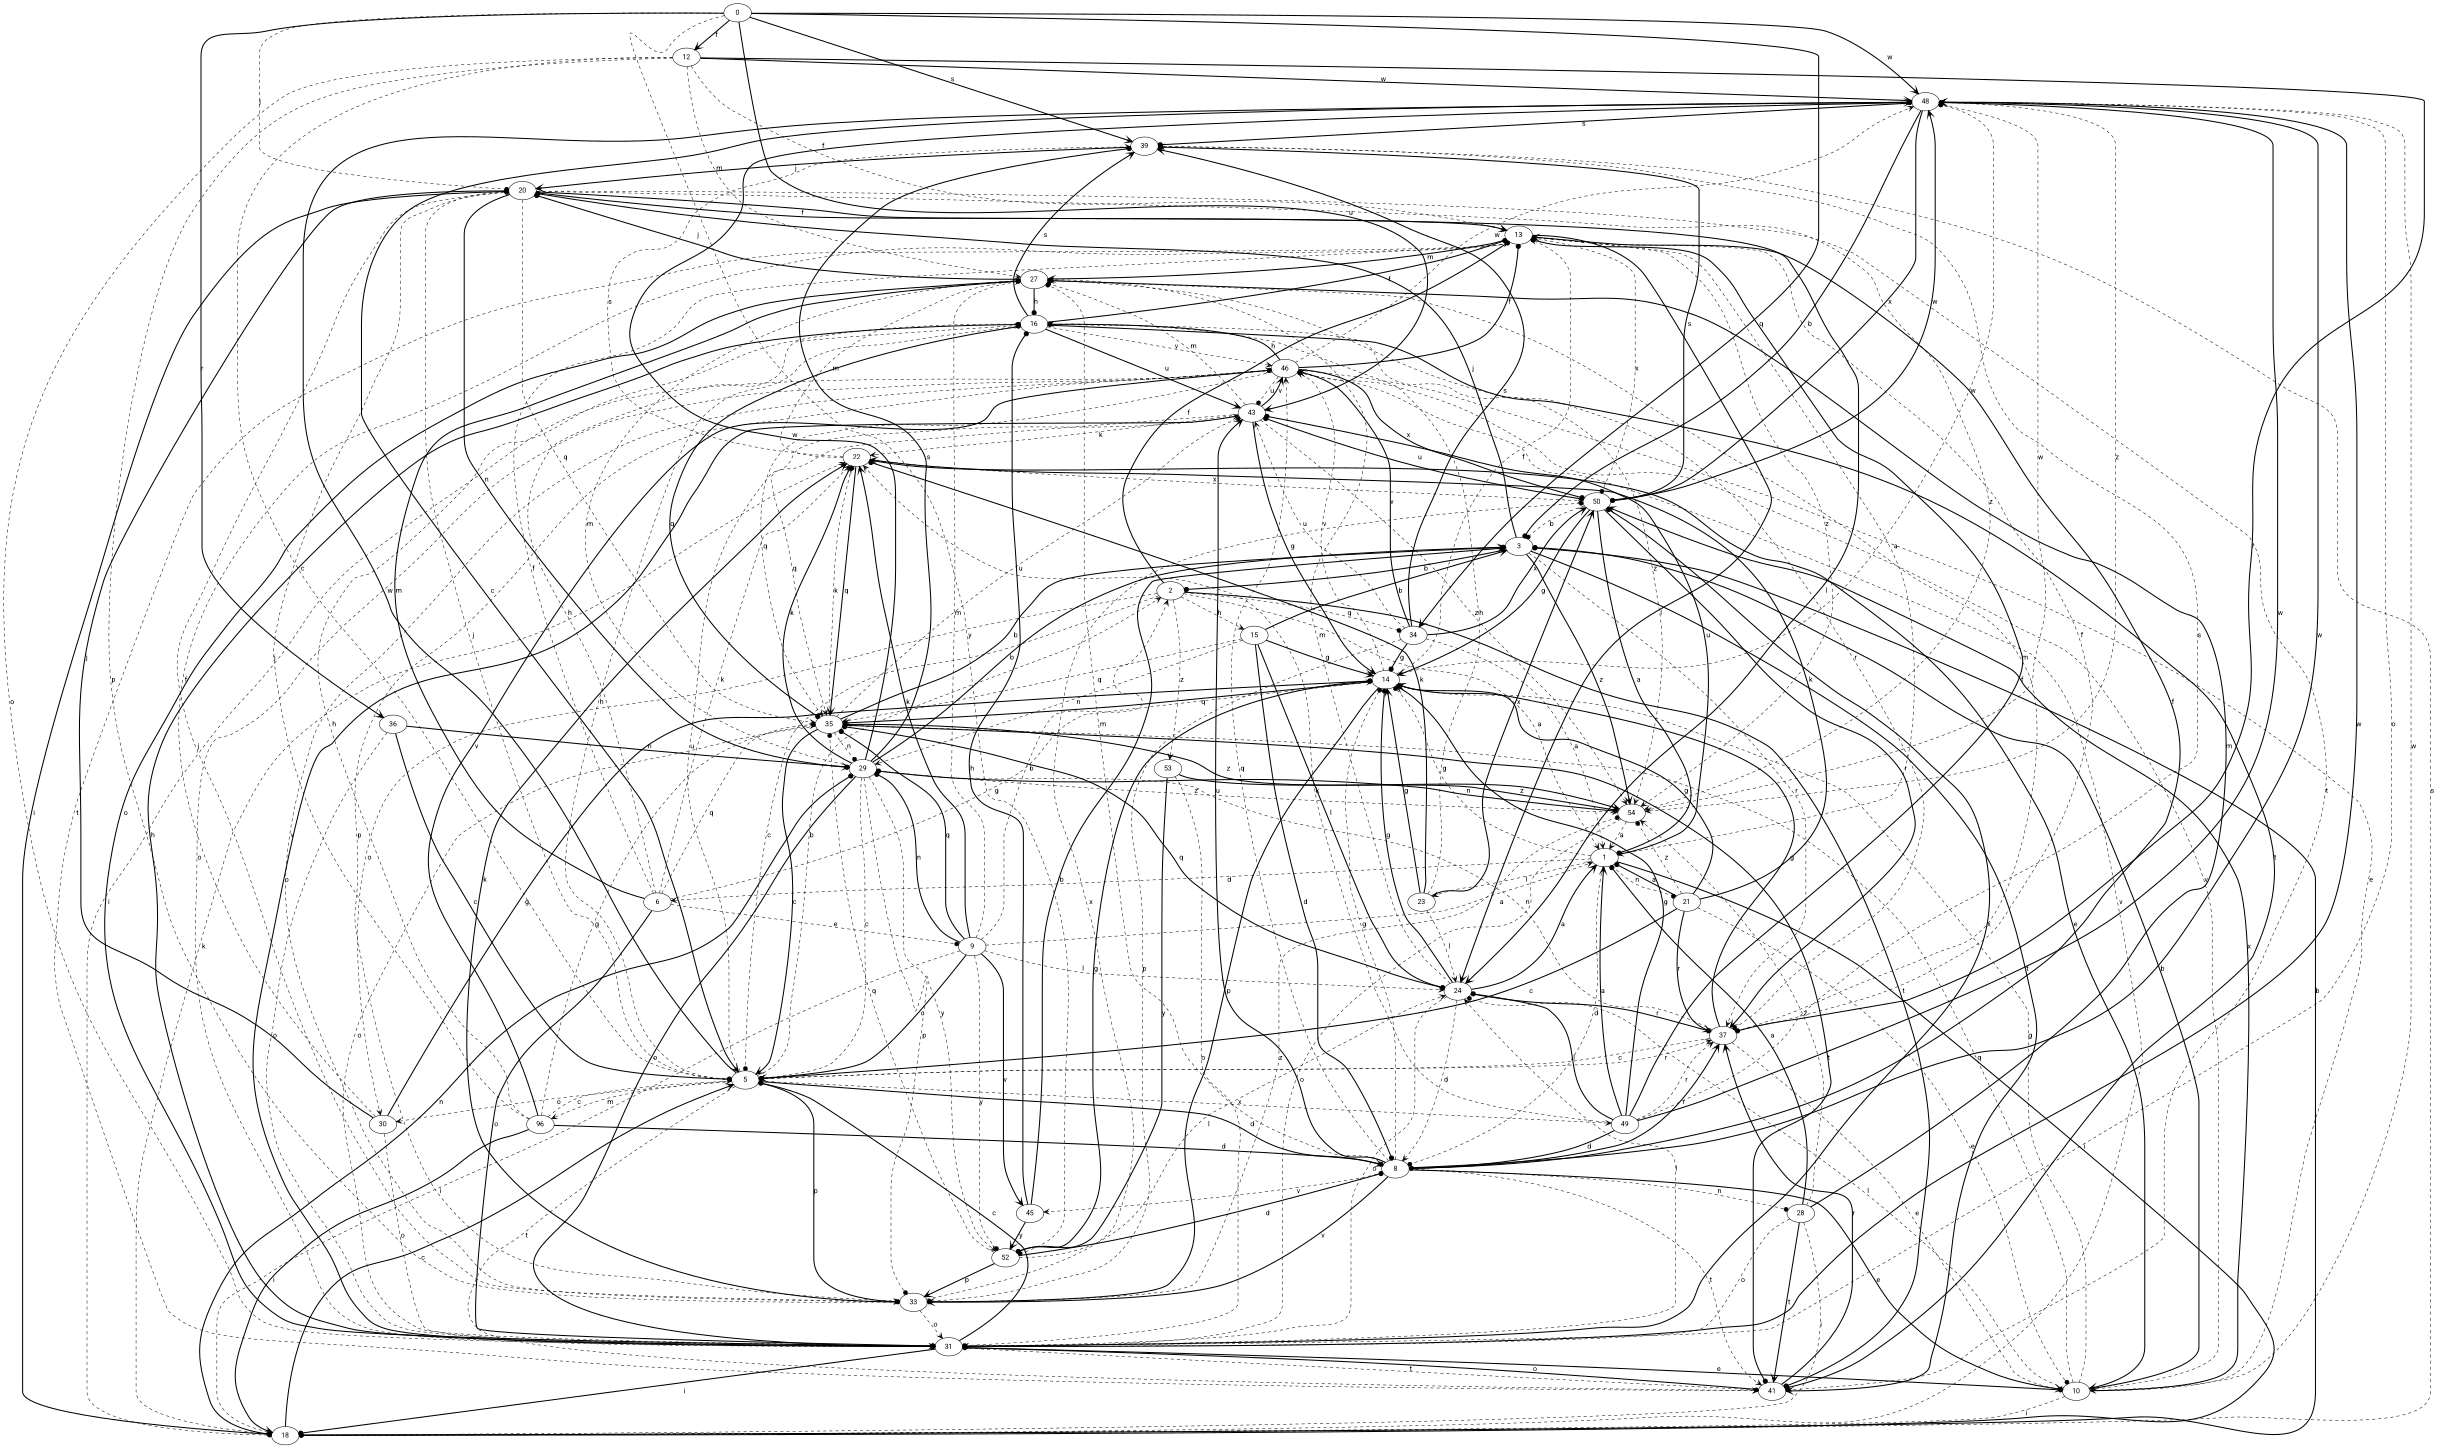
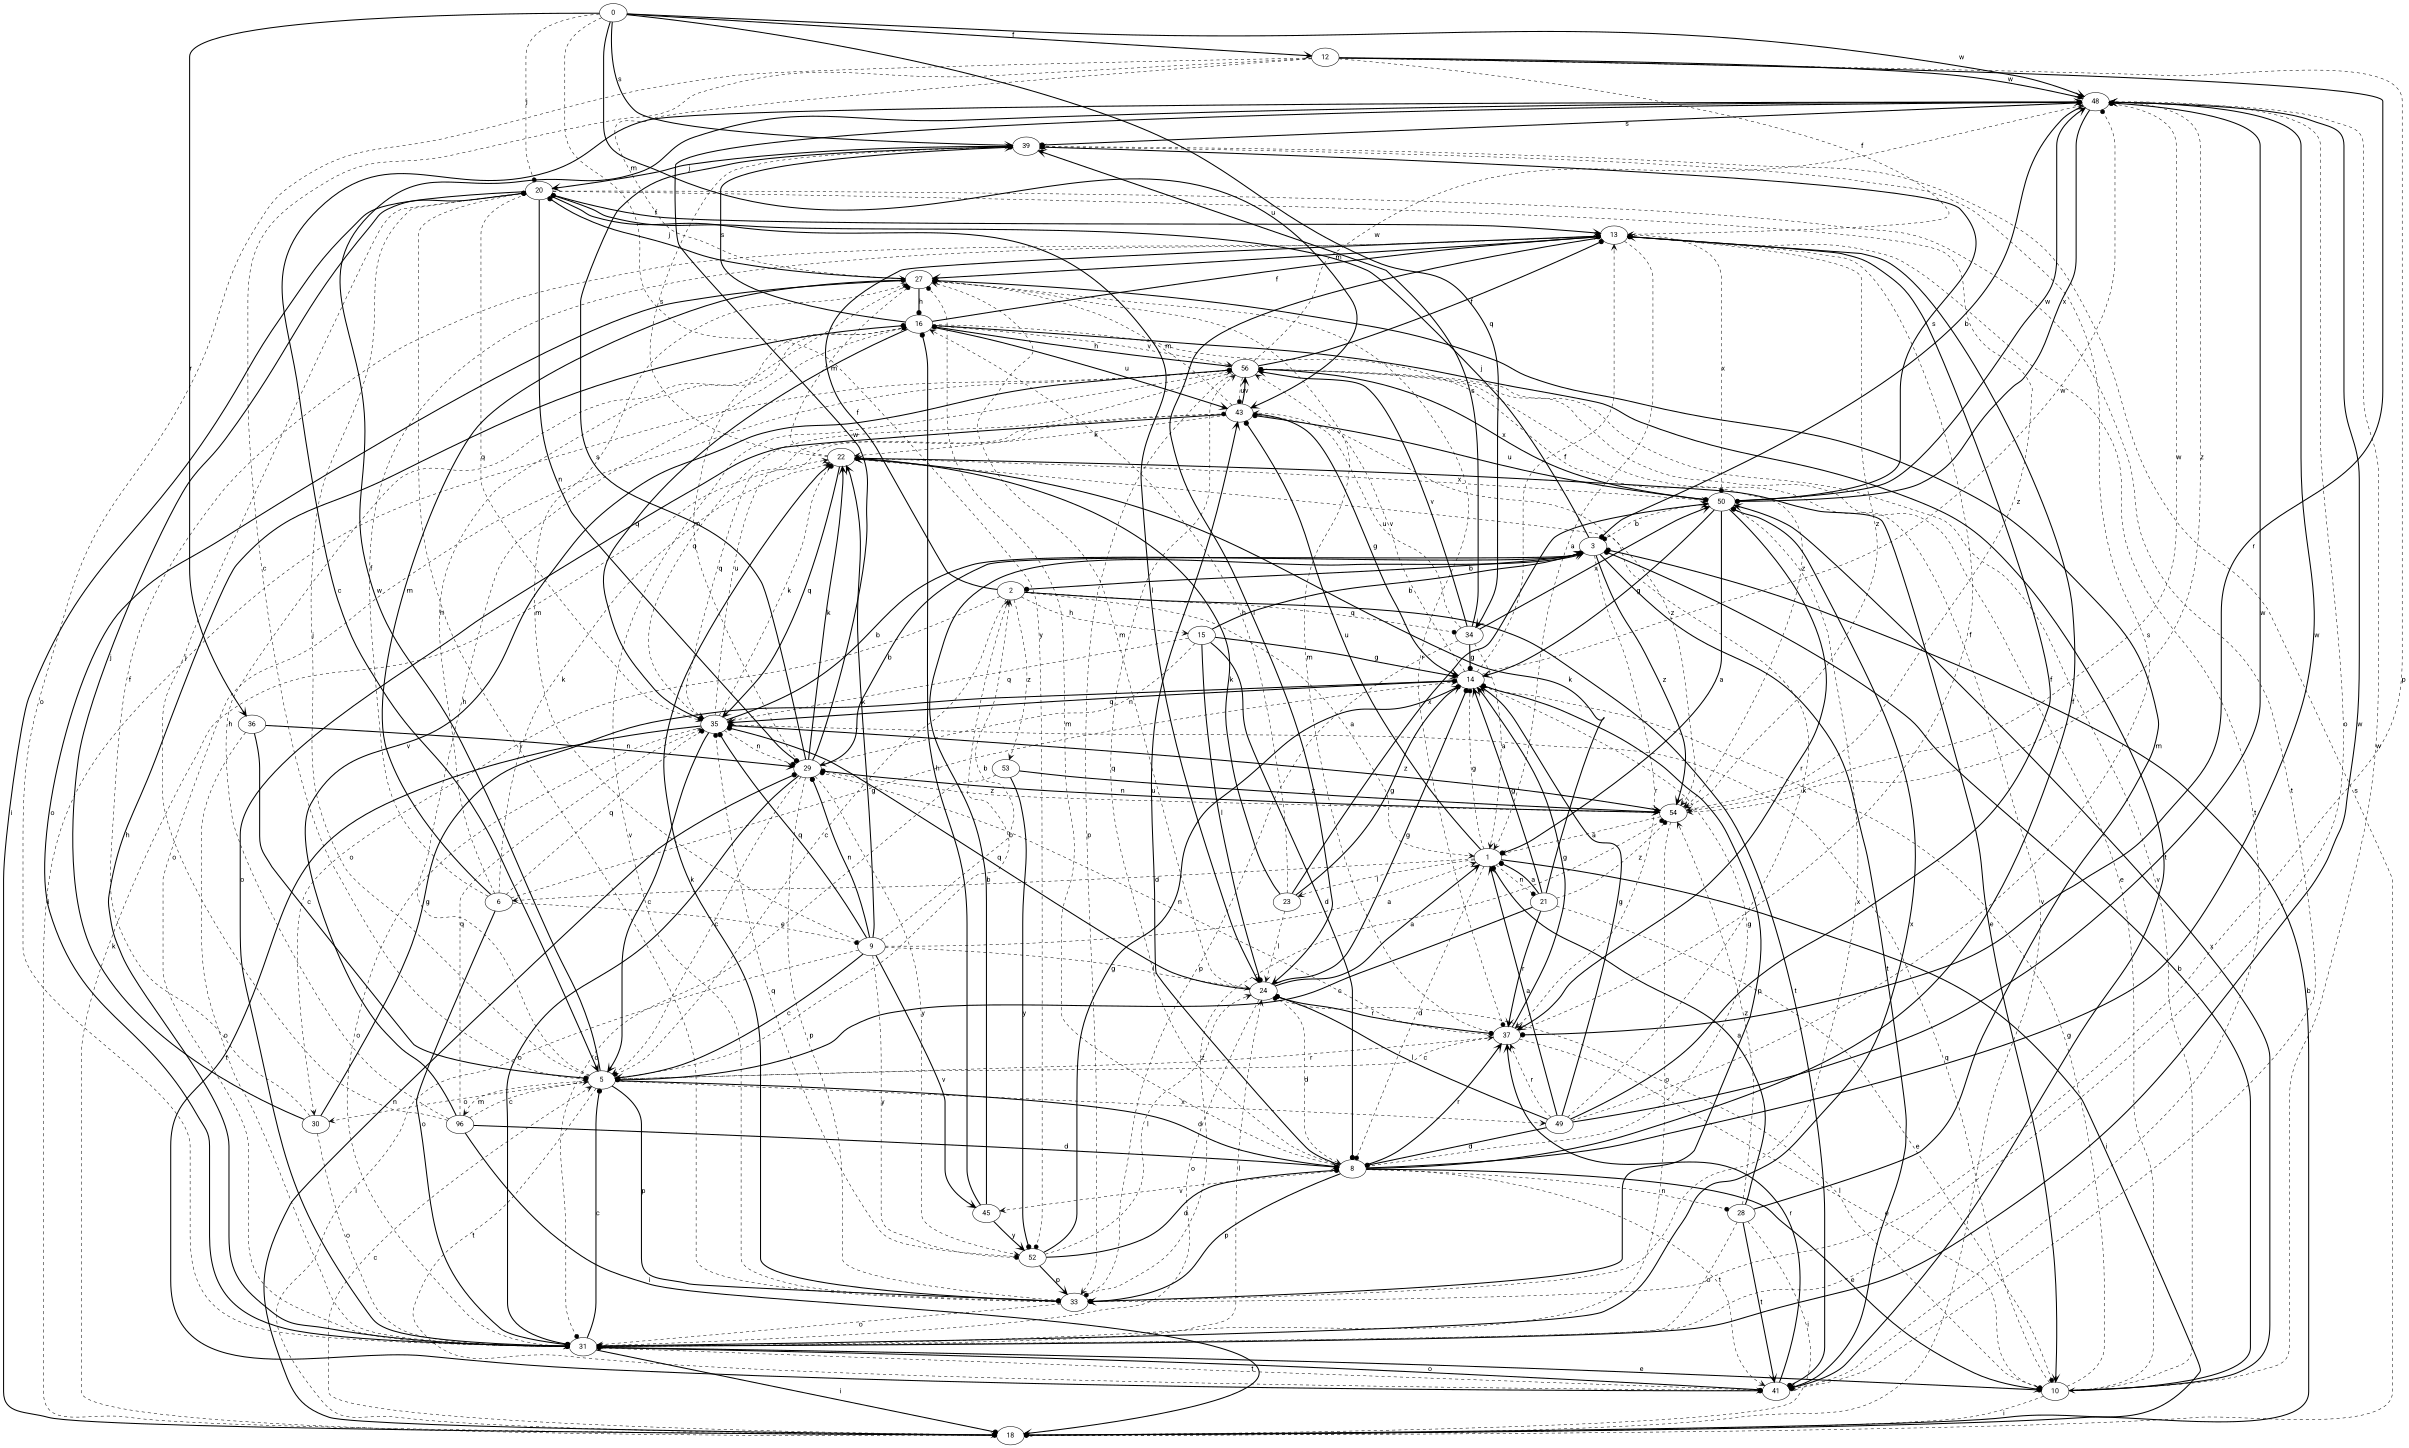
node "46": label "46" -> "56"
edge "5" -> "43": removed, label "u"
edge "18" -> "5": style bold -> dashed
edge "8" -> "33": label "v" -> "p"
